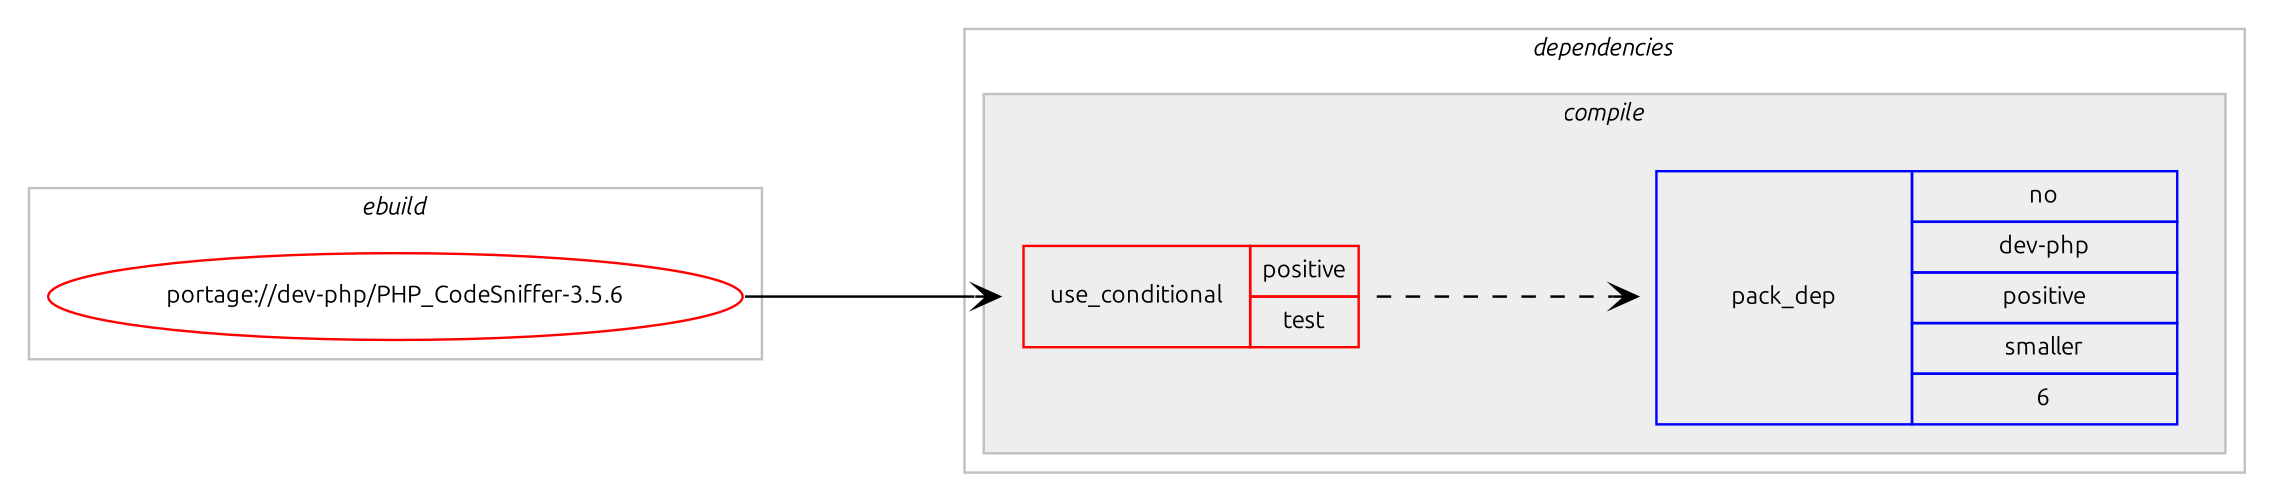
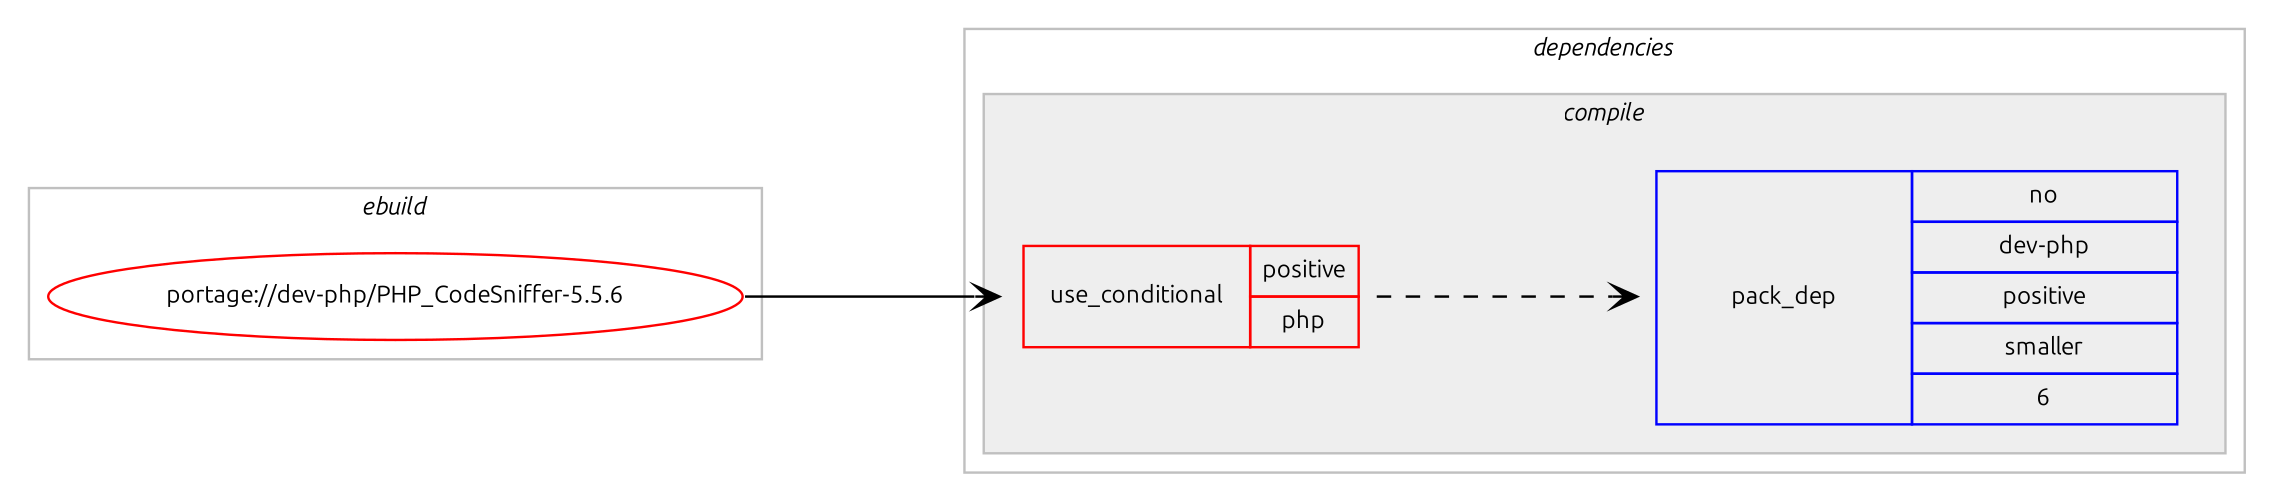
node "portage://dev-php/PHP_CodeSniffer-3.5.6": label "portage://dev-php/PHP_CodeSniffer-3.5.6" -> "portage://dev-php/PHP_CodeSniffer-5.5.6"
node "use_conditional": text "test" -> "php"
